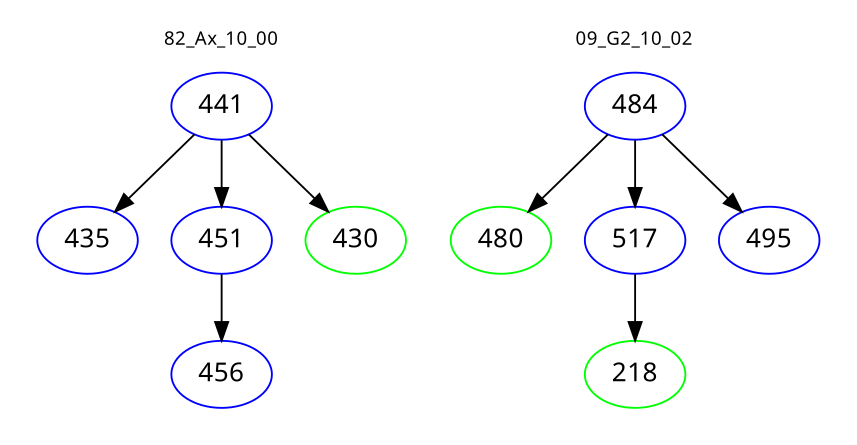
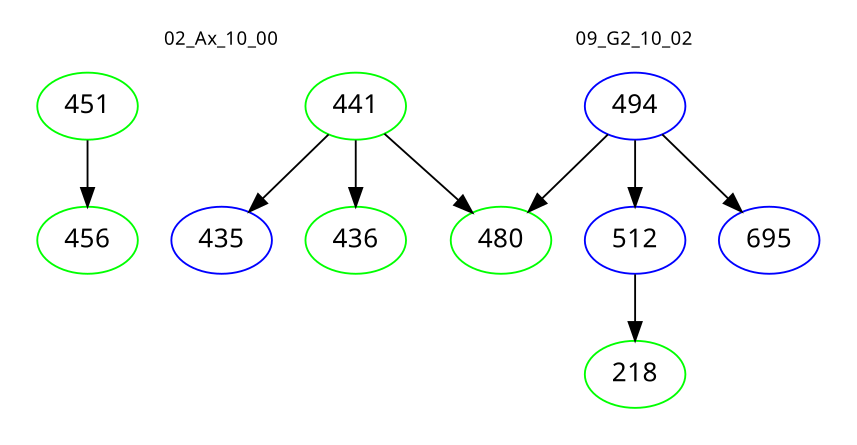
cluster "82_Ax_10_00": label "82_Ax_10_00" -> "02_Ax_10_00"
node "441": color blue -> green
node "484": label "484" -> "494"
edge "441" -> "451": now "441" -> "480"
node "451": color blue -> green
node "430": label "430" -> "436"
node "517": label "517" -> "512"
node "495": label "495" -> "695"
node "456": color blue -> green
